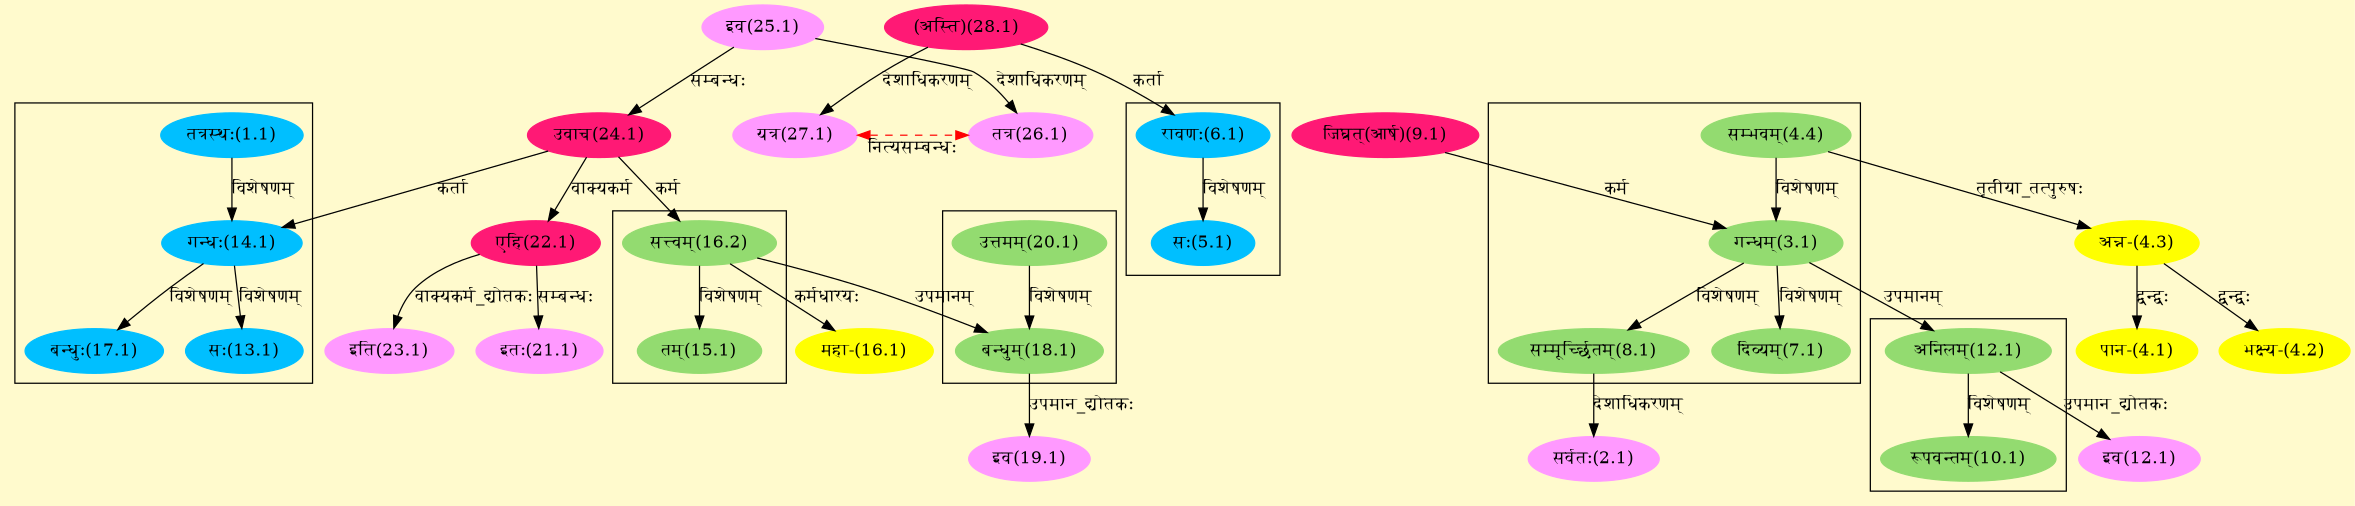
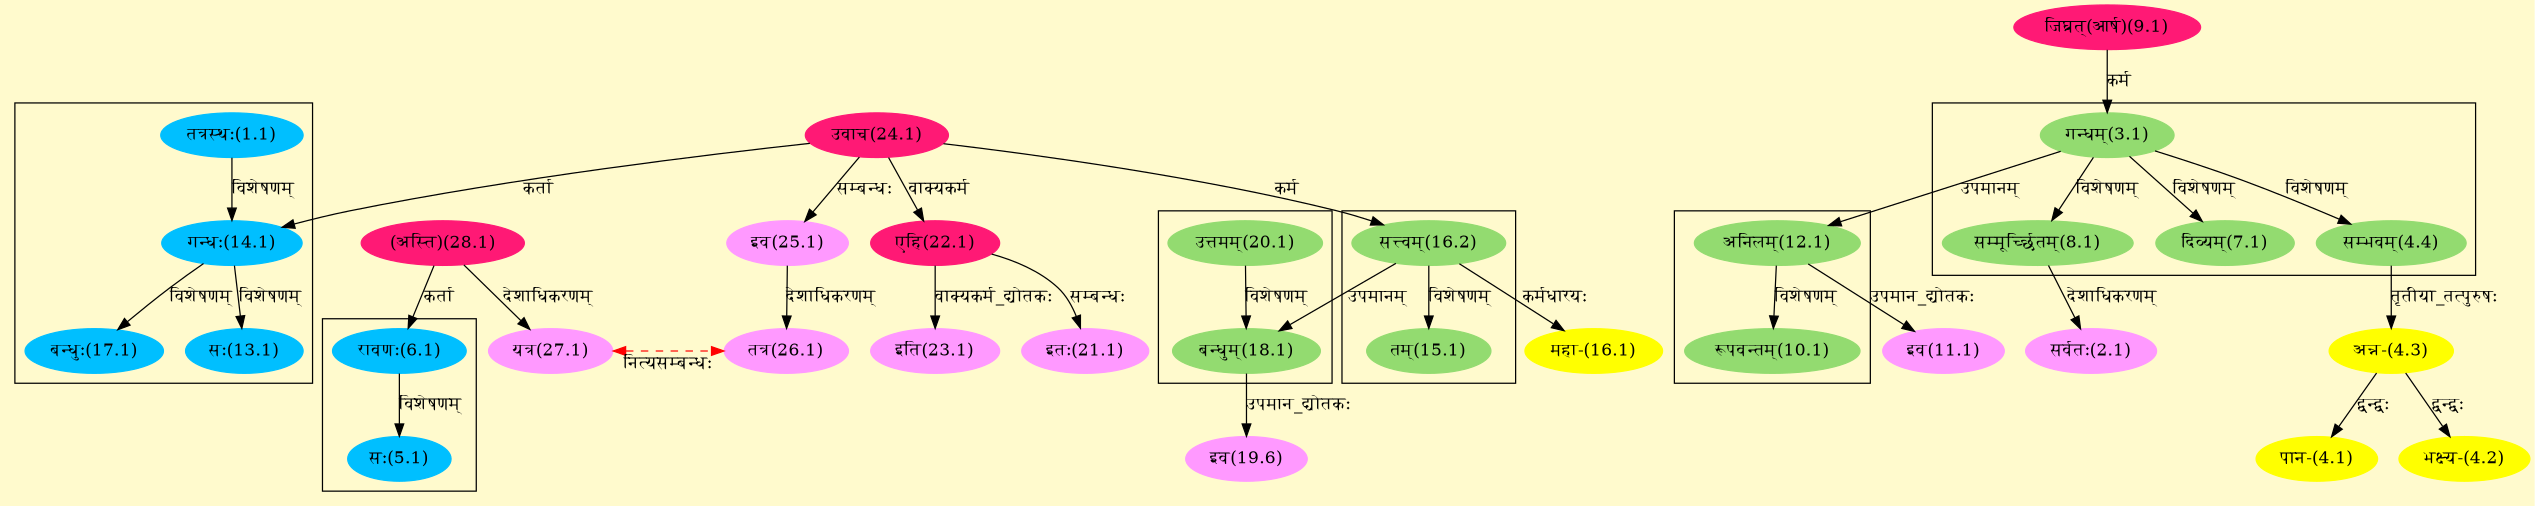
edge "इव(25.1)" -> "उवाच(24.1)": reversed
edge "सम्भवम्(4.4)" -> "गन्धम्(3.1)": reversed
node "इव(19.1)": label "इव(19.1)" -> "इव(19.6)"
node "इव(12.1)": label "इव(12.1)" -> "इव(11.1)"
